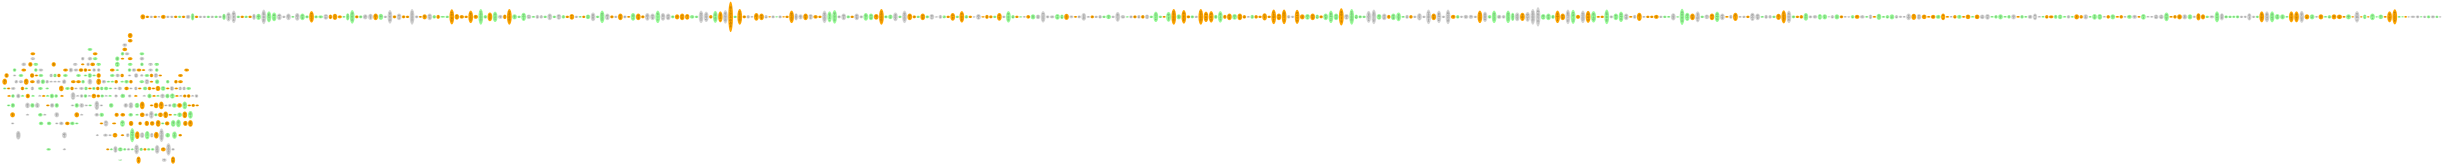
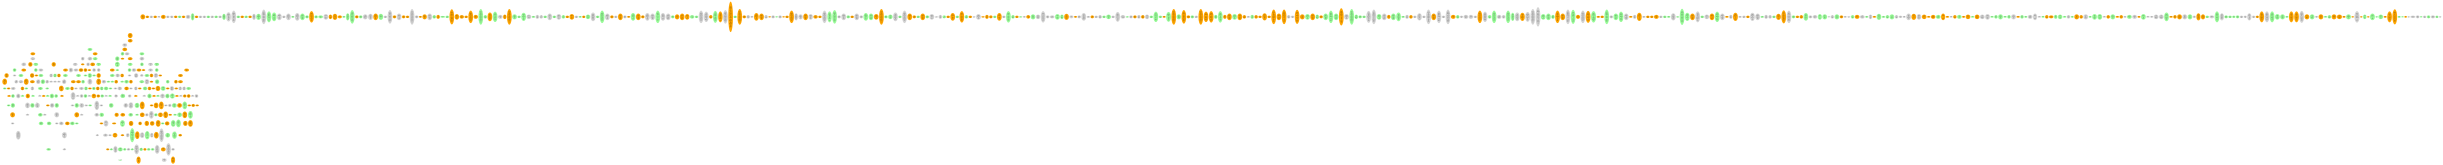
node "# 0x32fd JUMPDEST MUL JUMP": fillcolor palegreen -> orange
